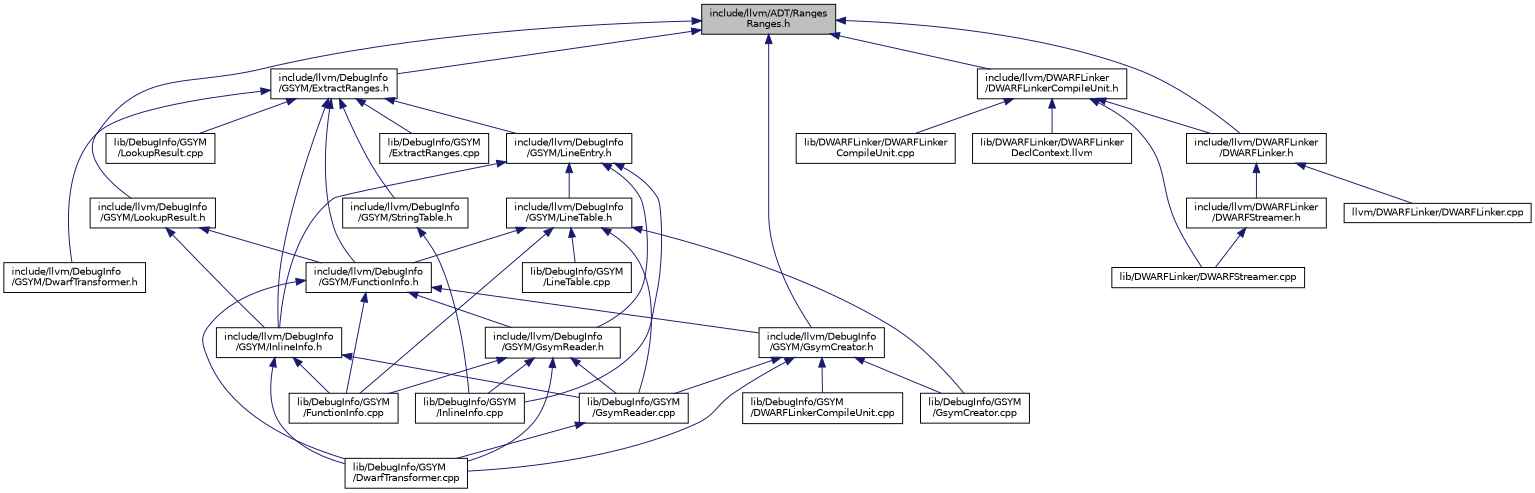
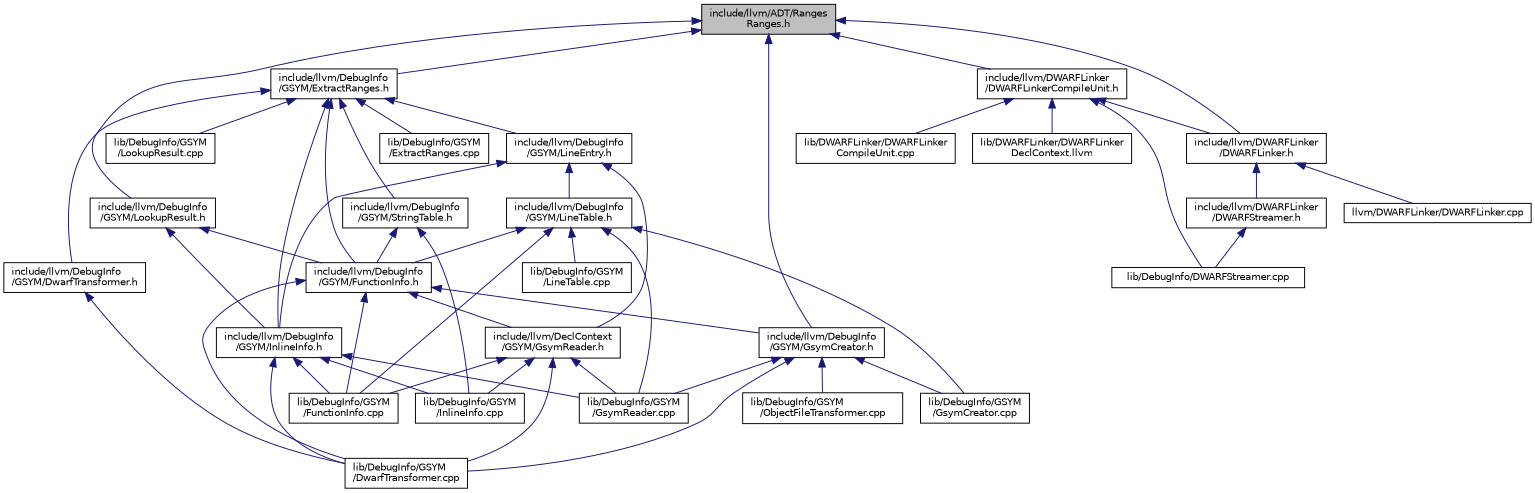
edge "include/llvm/DebugInfo /GSYM/FunctionInfo.h" -> "include/llvm/DebugInfo /GSYM/StringTable.h": added
node "lib/DWARFLinker/DWARFStreamer.cpp": label "lib/DWARFLinker/DWARFStreamer.cpp" -> "lib/DebugInfo/DWARFStreamer.cpp"
edge "lib/DebugInfo/GSYM /InlineInfo.cpp" -> "include/llvm/DebugInfo /GSYM/LineEntry.h": now "lib/DebugInfo/GSYM /InlineInfo.cpp" -> "include/llvm/DebugInfo /GSYM/InlineInfo.h"
node "include/llvm/DebugInfo /GSYM/GsymReader.h": label "include/llvm/DebugInfo /GSYM/GsymReader.h" -> "include/llvm/DeclContext /GSYM/GsymReader.h"
node "lib/DebugInfo/GSYM /DWARFLinkerCompileUnit.cpp": label "lib/DebugInfo/GSYM /DWARFLinkerCompileUnit.cpp" -> "lib/DebugInfo/GSYM /ObjectFileTransformer.cpp"
edge "lib/DebugInfo/GSYM /DwarfTransformer.cpp" -> "lib/DebugInfo/GSYM /GsymReader.cpp": now "lib/DebugInfo/GSYM /DwarfTransformer.cpp" -> "include/llvm/DebugInfo /GSYM/DwarfTransformer.h"
